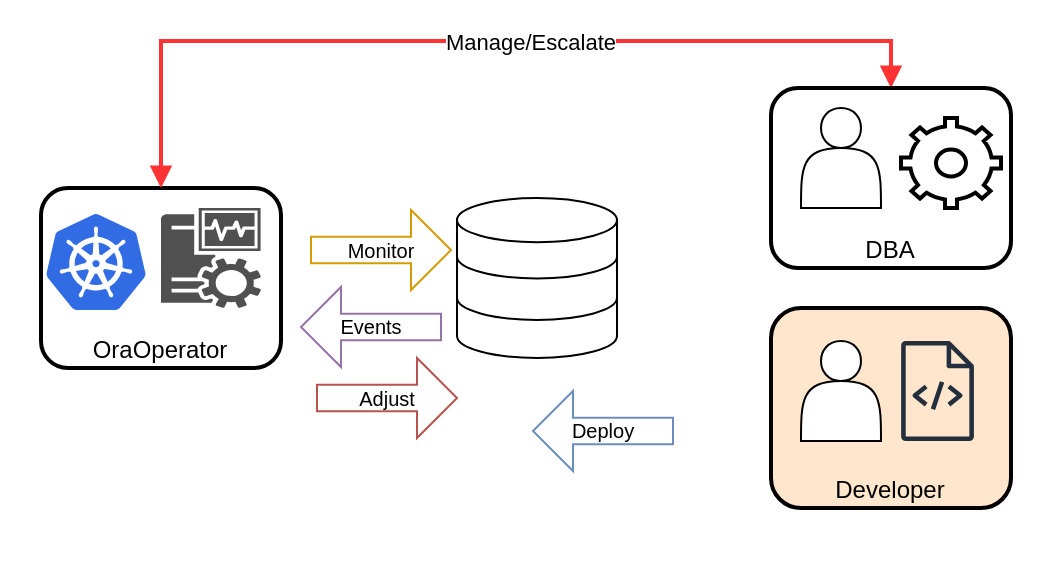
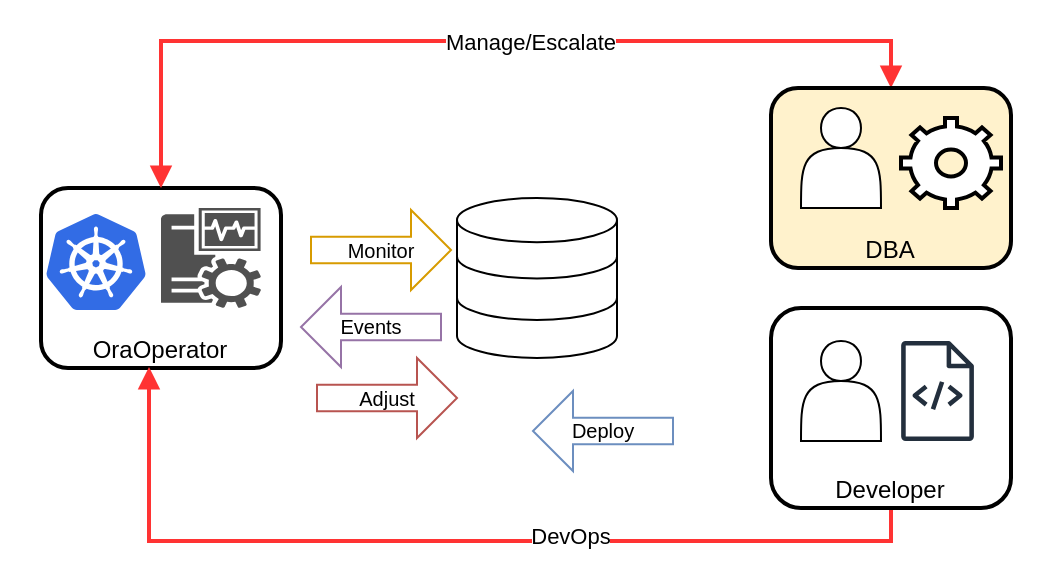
node "DBA": fillcolor #ffffff -> #fff2cc
node "Developer": fillcolor #ffe6cc -> #ffffff
edge "Developer" -> "OraOperator": added, label "DevOps"
